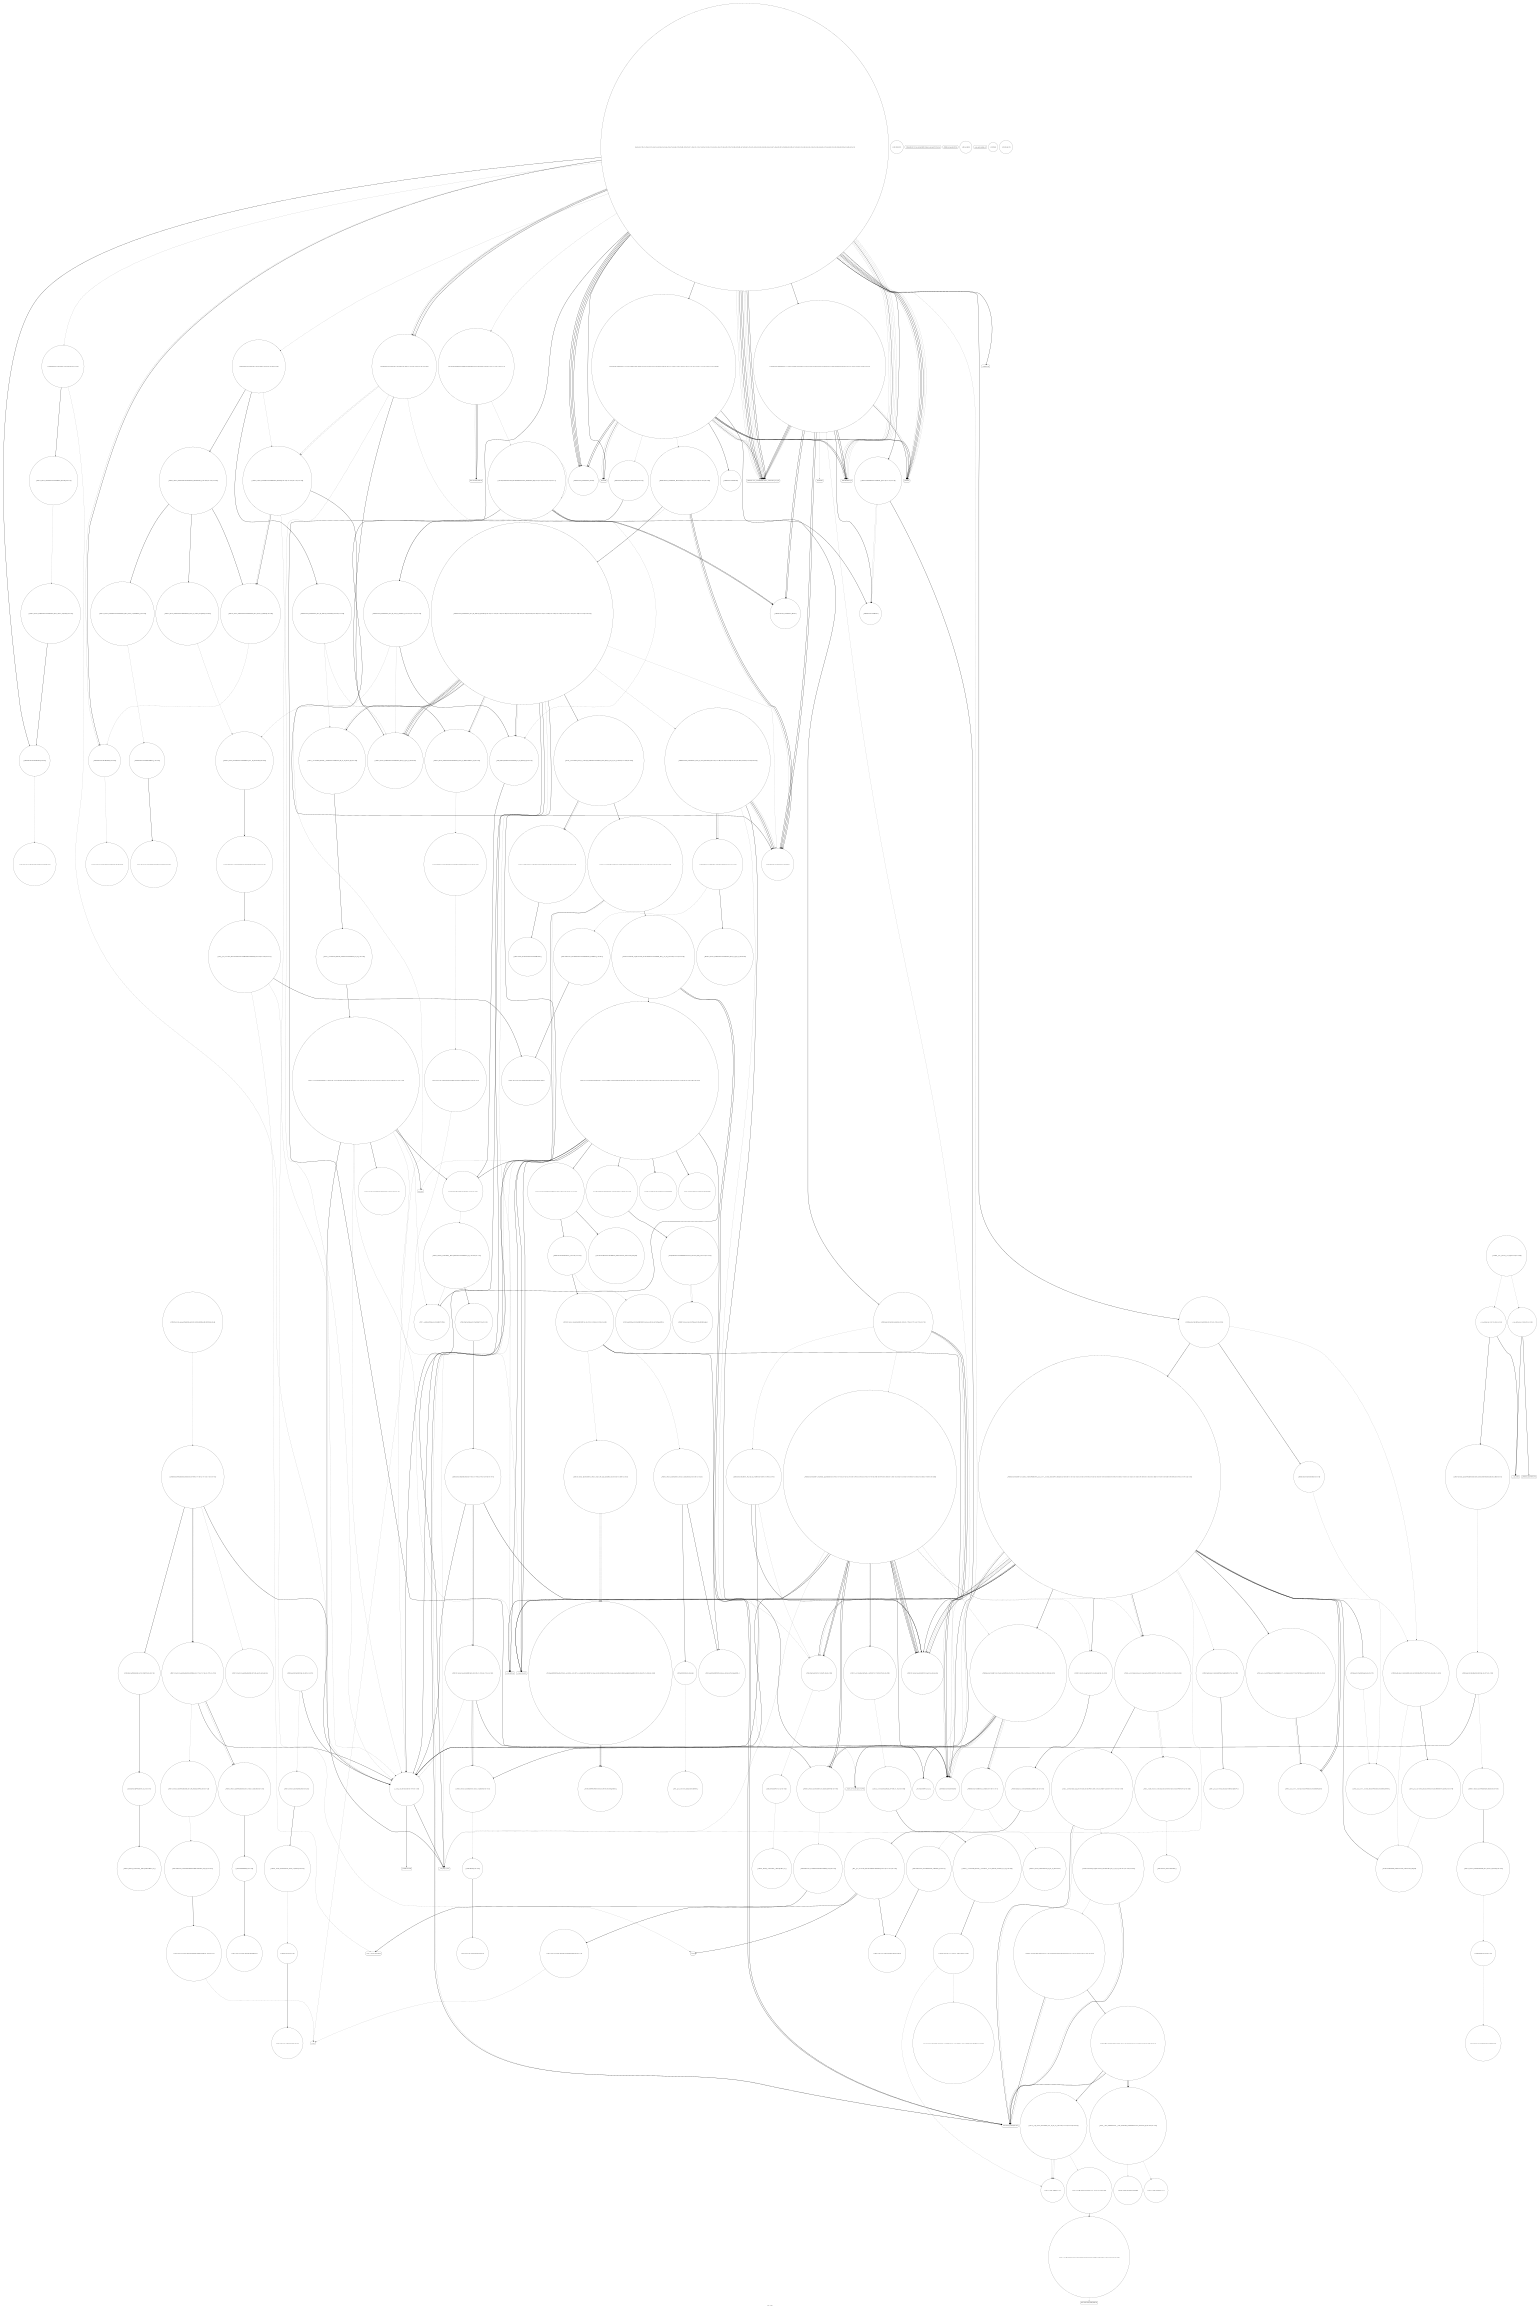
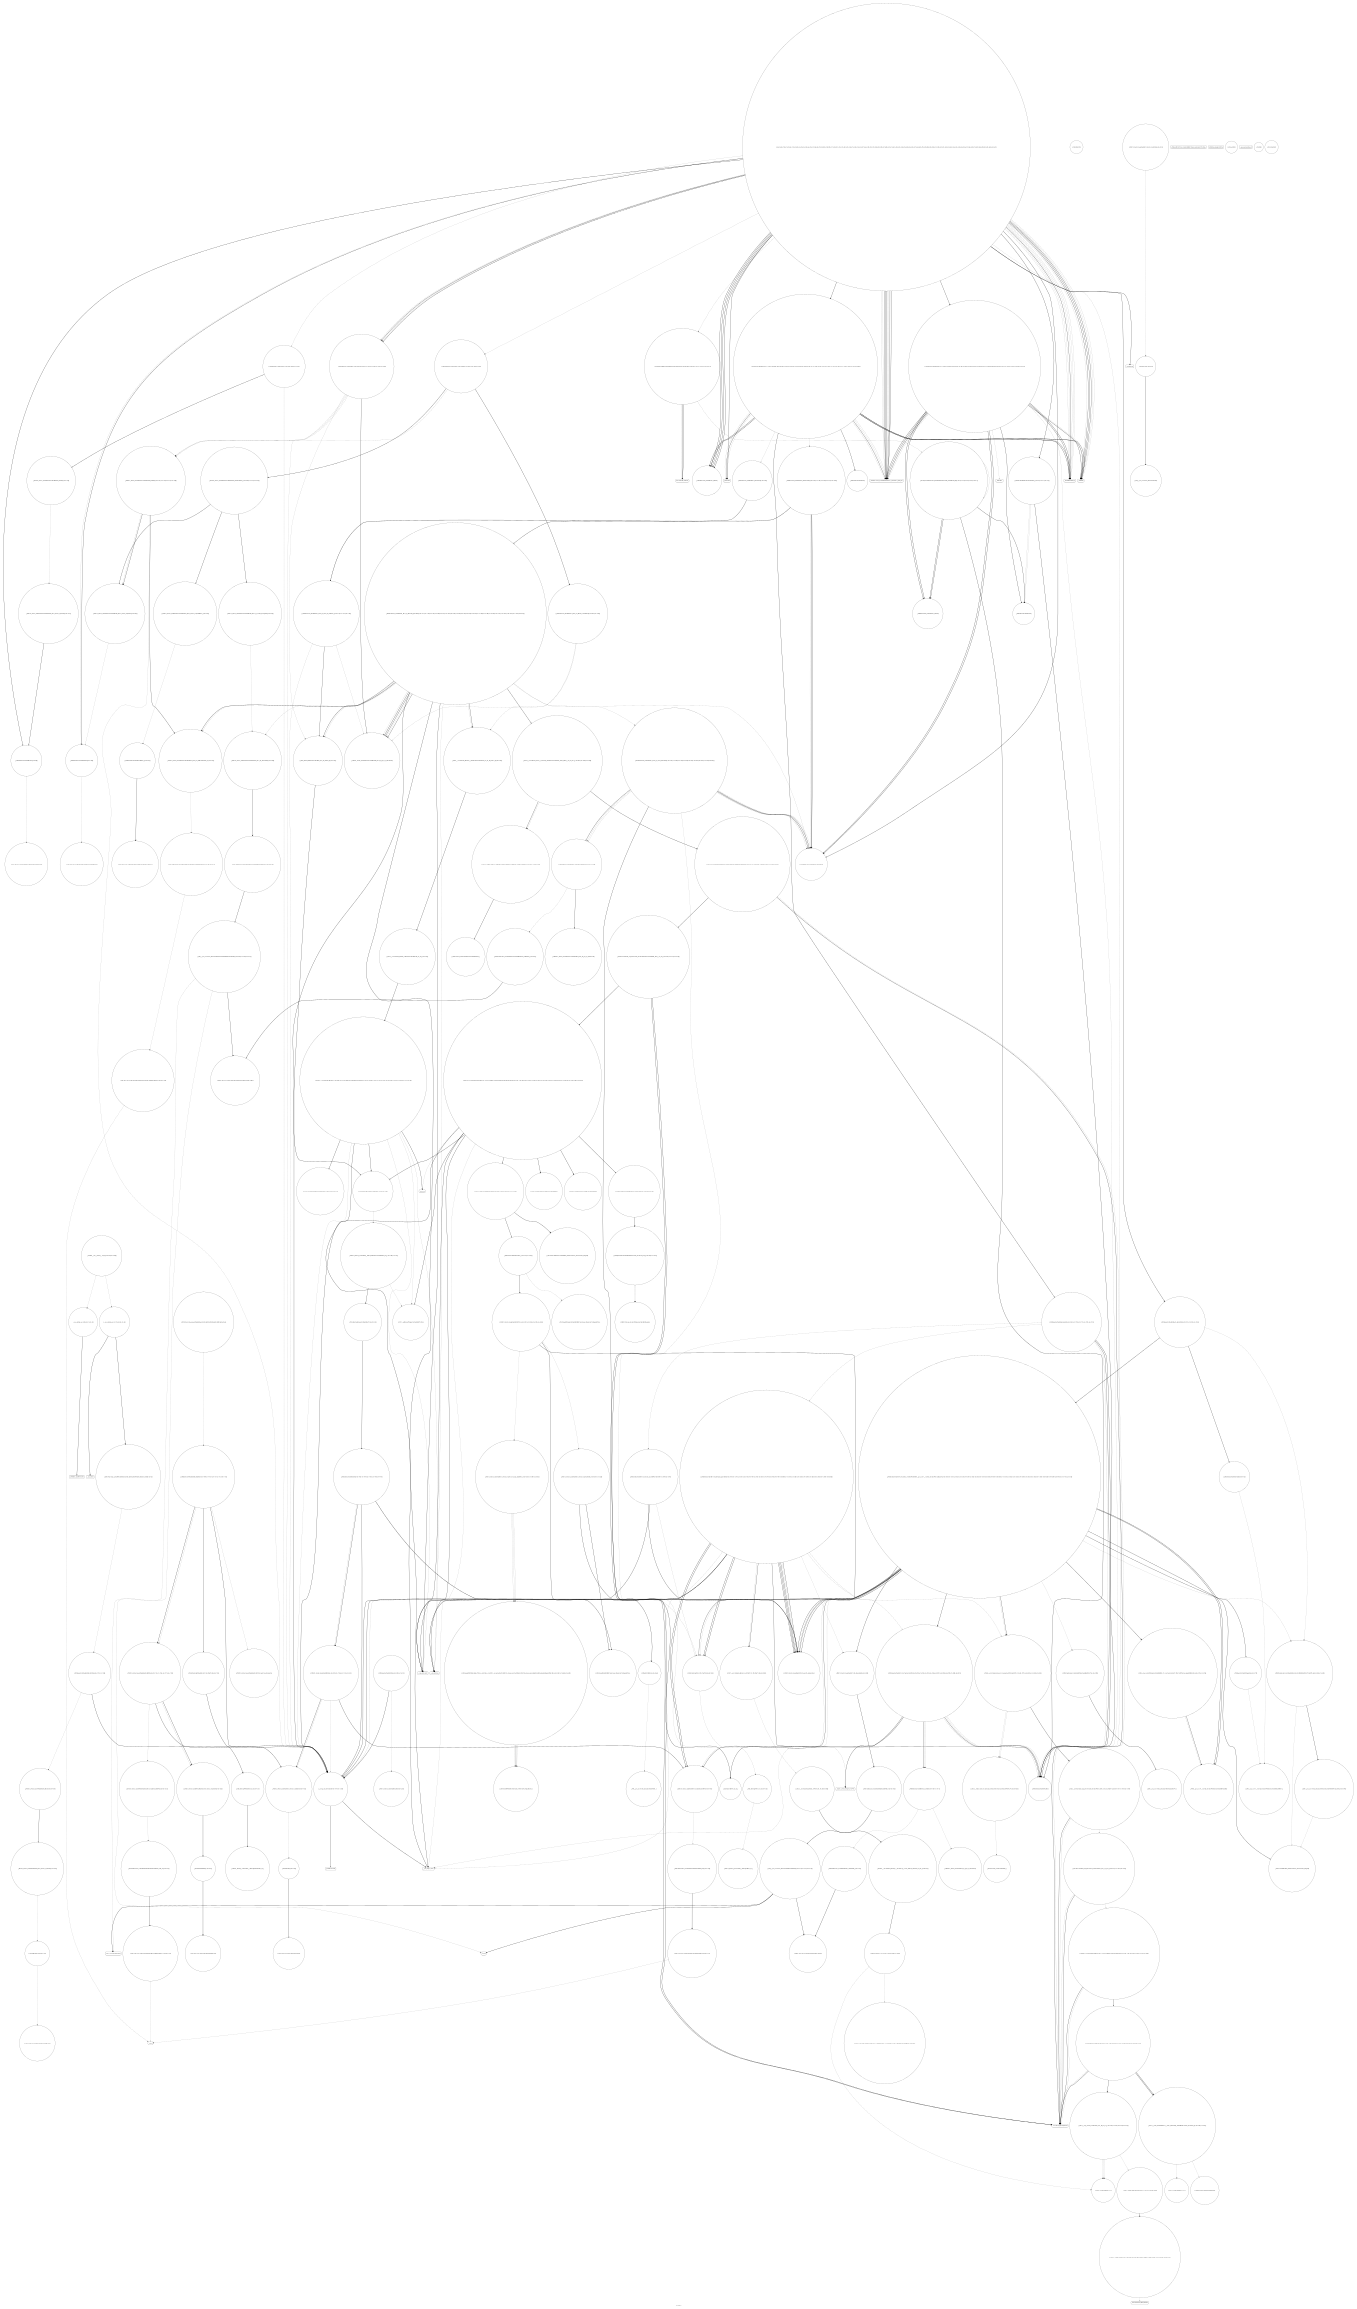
edge "{__cxx_global_var_init|{<s0>1|<s1>2}}" -> "__cxa_atexit": removed
edge "{_ZNSt12_Vector_baseIiSaIiEEC2Ev|{<s0>222}}" -> "{_ZNSt12_Vector_baseIiSaIiEE12_Vector_implC2Ev|{<s0>223}}": removed
